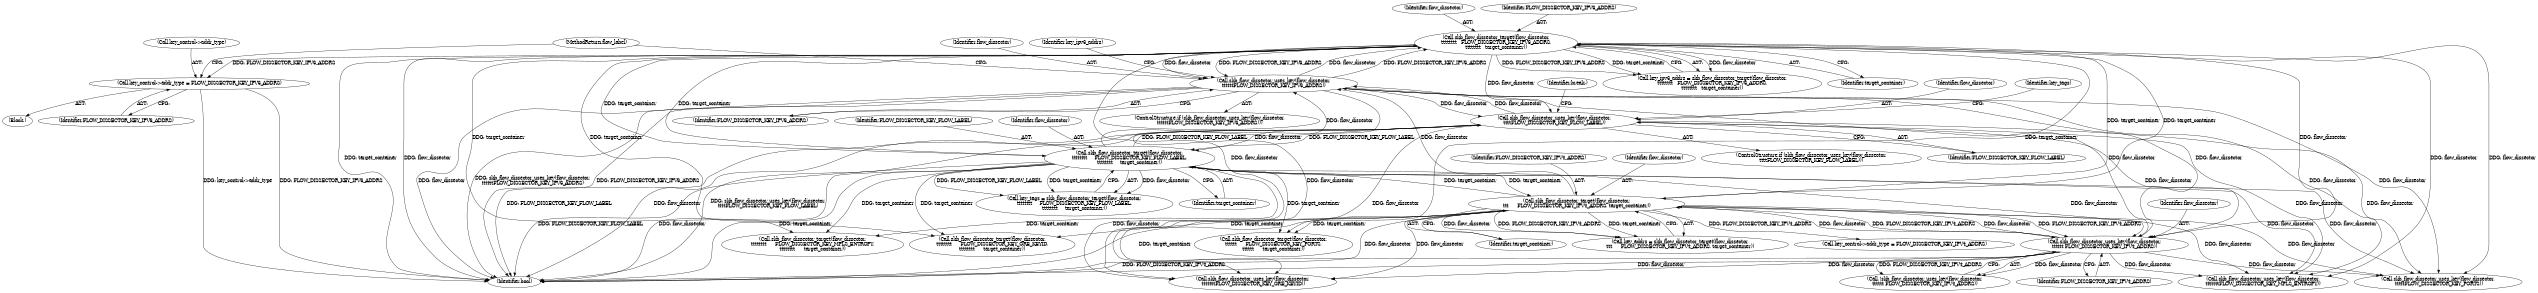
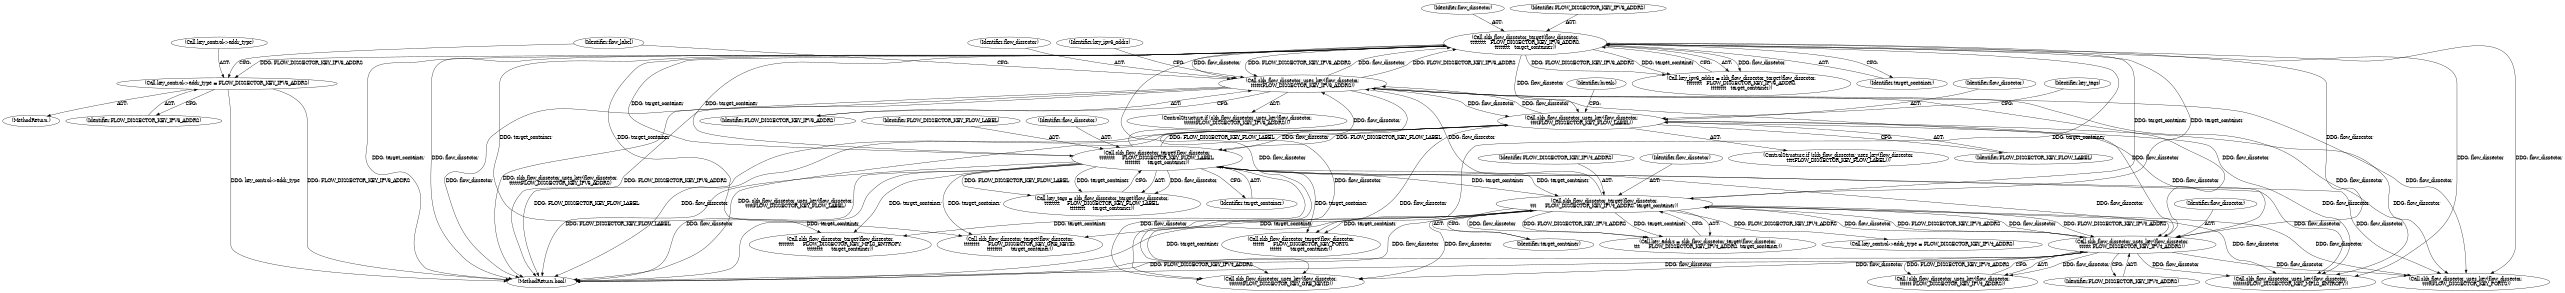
node "(MethodReturn,flow_label)": label "(MethodReturn,flow_label)" -> "(Identifier,flow_label)"
node "(Block,)": label "(Block,)" -> "(MethodReturn,)"
node "(Identifier,bool)": label "(Identifier,bool)" -> "(MethodReturn,bool)"
